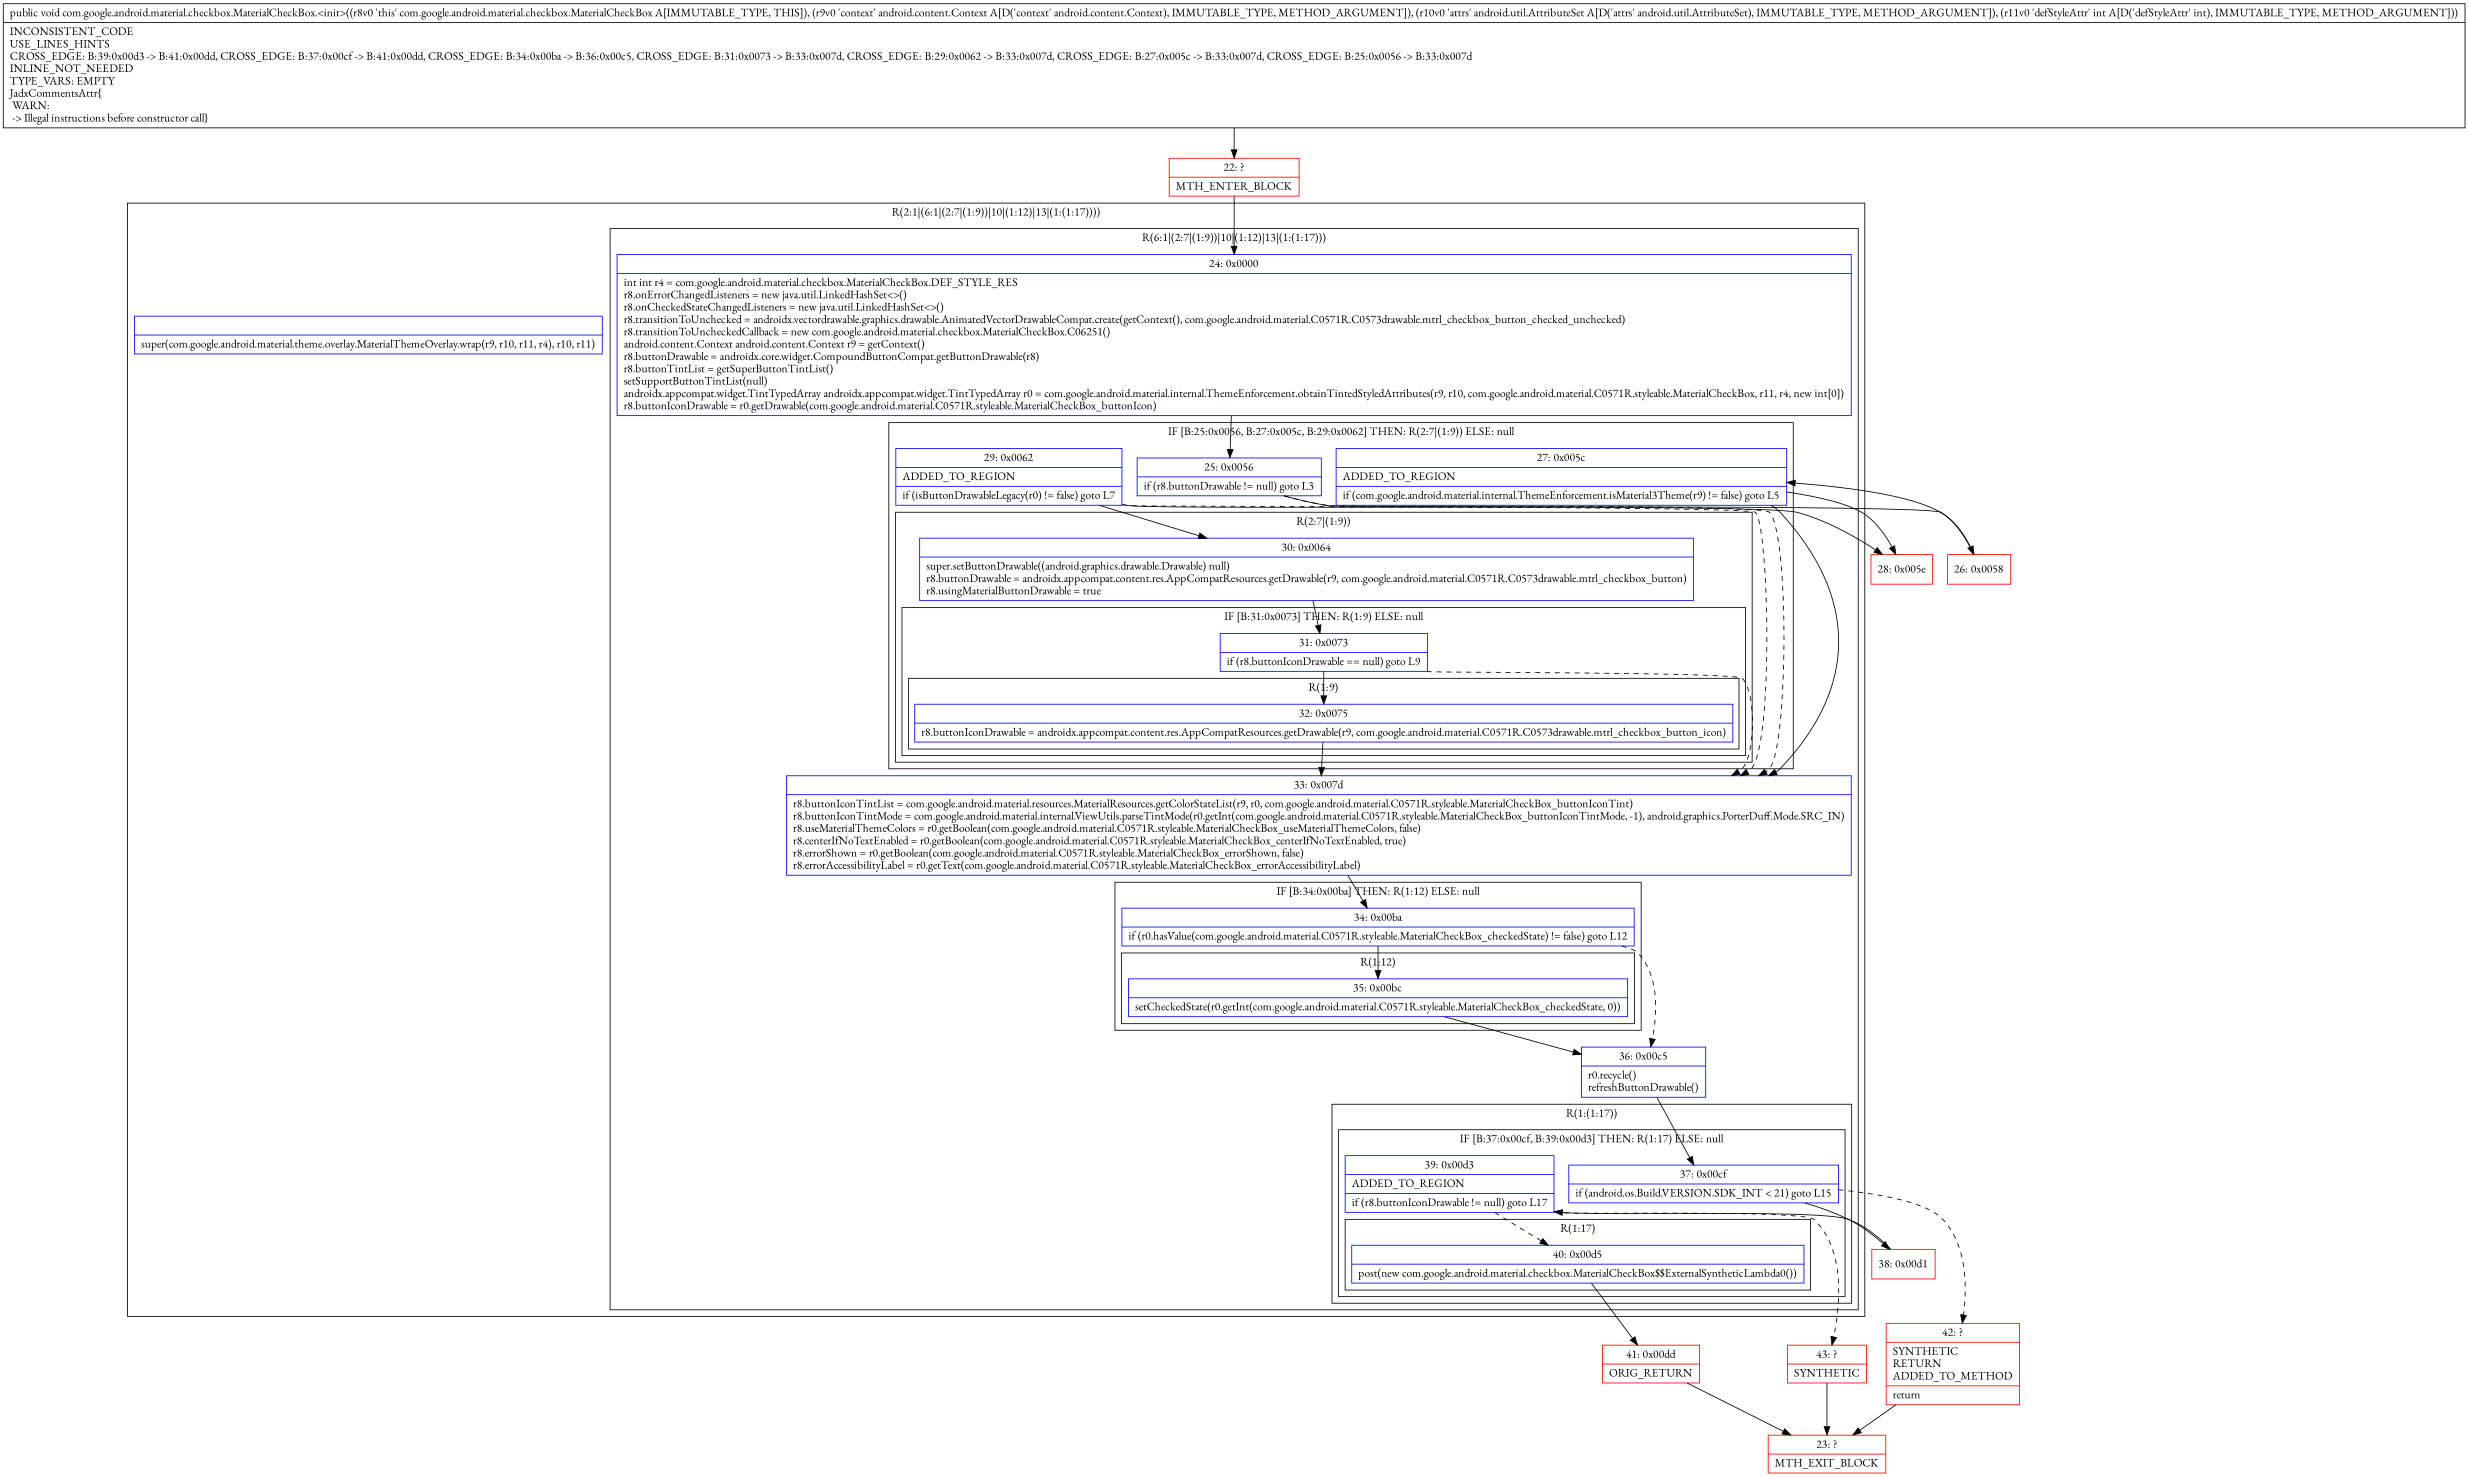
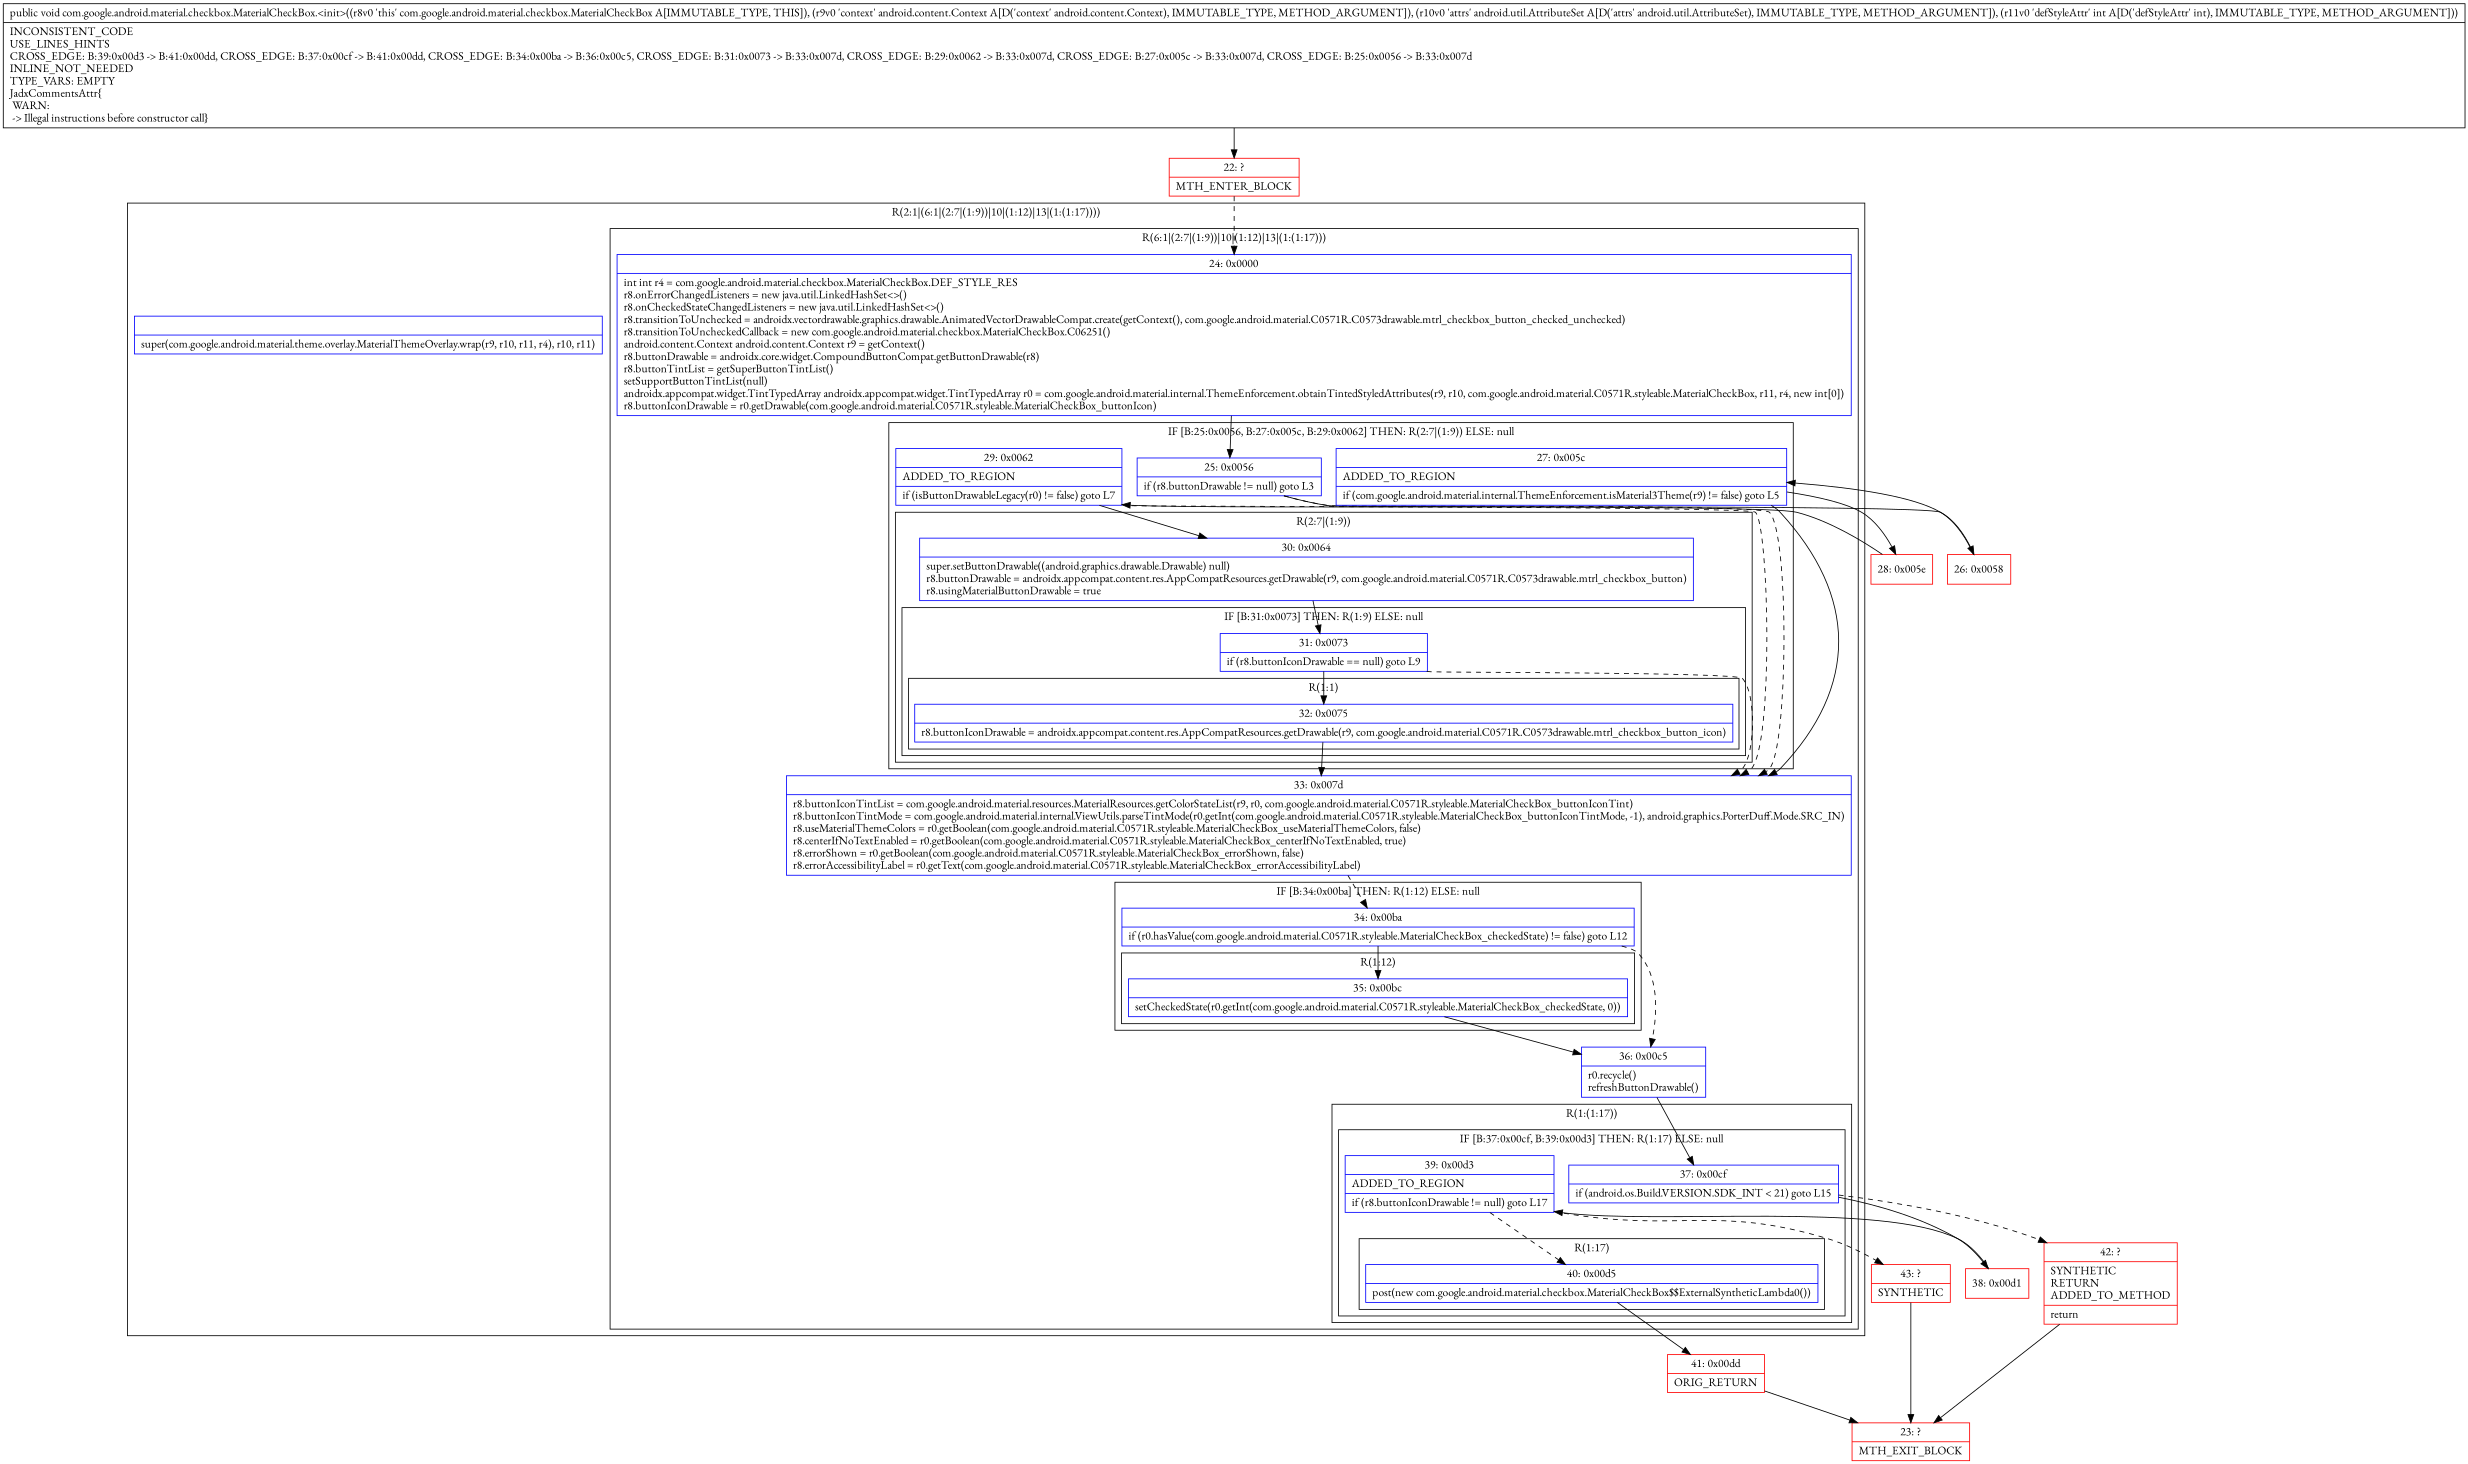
edge "22: ?" -> "24: 0x0000": style solid -> dashed
edge "29: 0x0062" -> "28: 0x005e": reversed
cluster "R(1:9)": label "R(1:9)" -> "R(1:1)"
edge "33: 0x007d" -> "34: 0x00ba": style solid -> dashed
